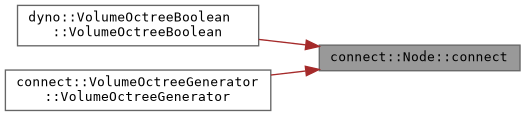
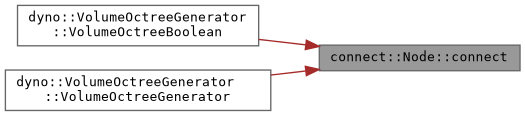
node "dyno::VolumeOctreeBoolean ::VolumeOctreeBoolean": label "dyno::VolumeOctreeBoolean ::VolumeOctreeBoolean" -> "dyno::VolumeOctreeGenerator ::VolumeOctreeBoolean"
node "connect::VolumeOctreeGenerator ::VolumeOctreeGenerator": label "connect::VolumeOctreeGenerator ::VolumeOctreeGenerator" -> "dyno::VolumeOctreeGenerator ::VolumeOctreeGenerator"
